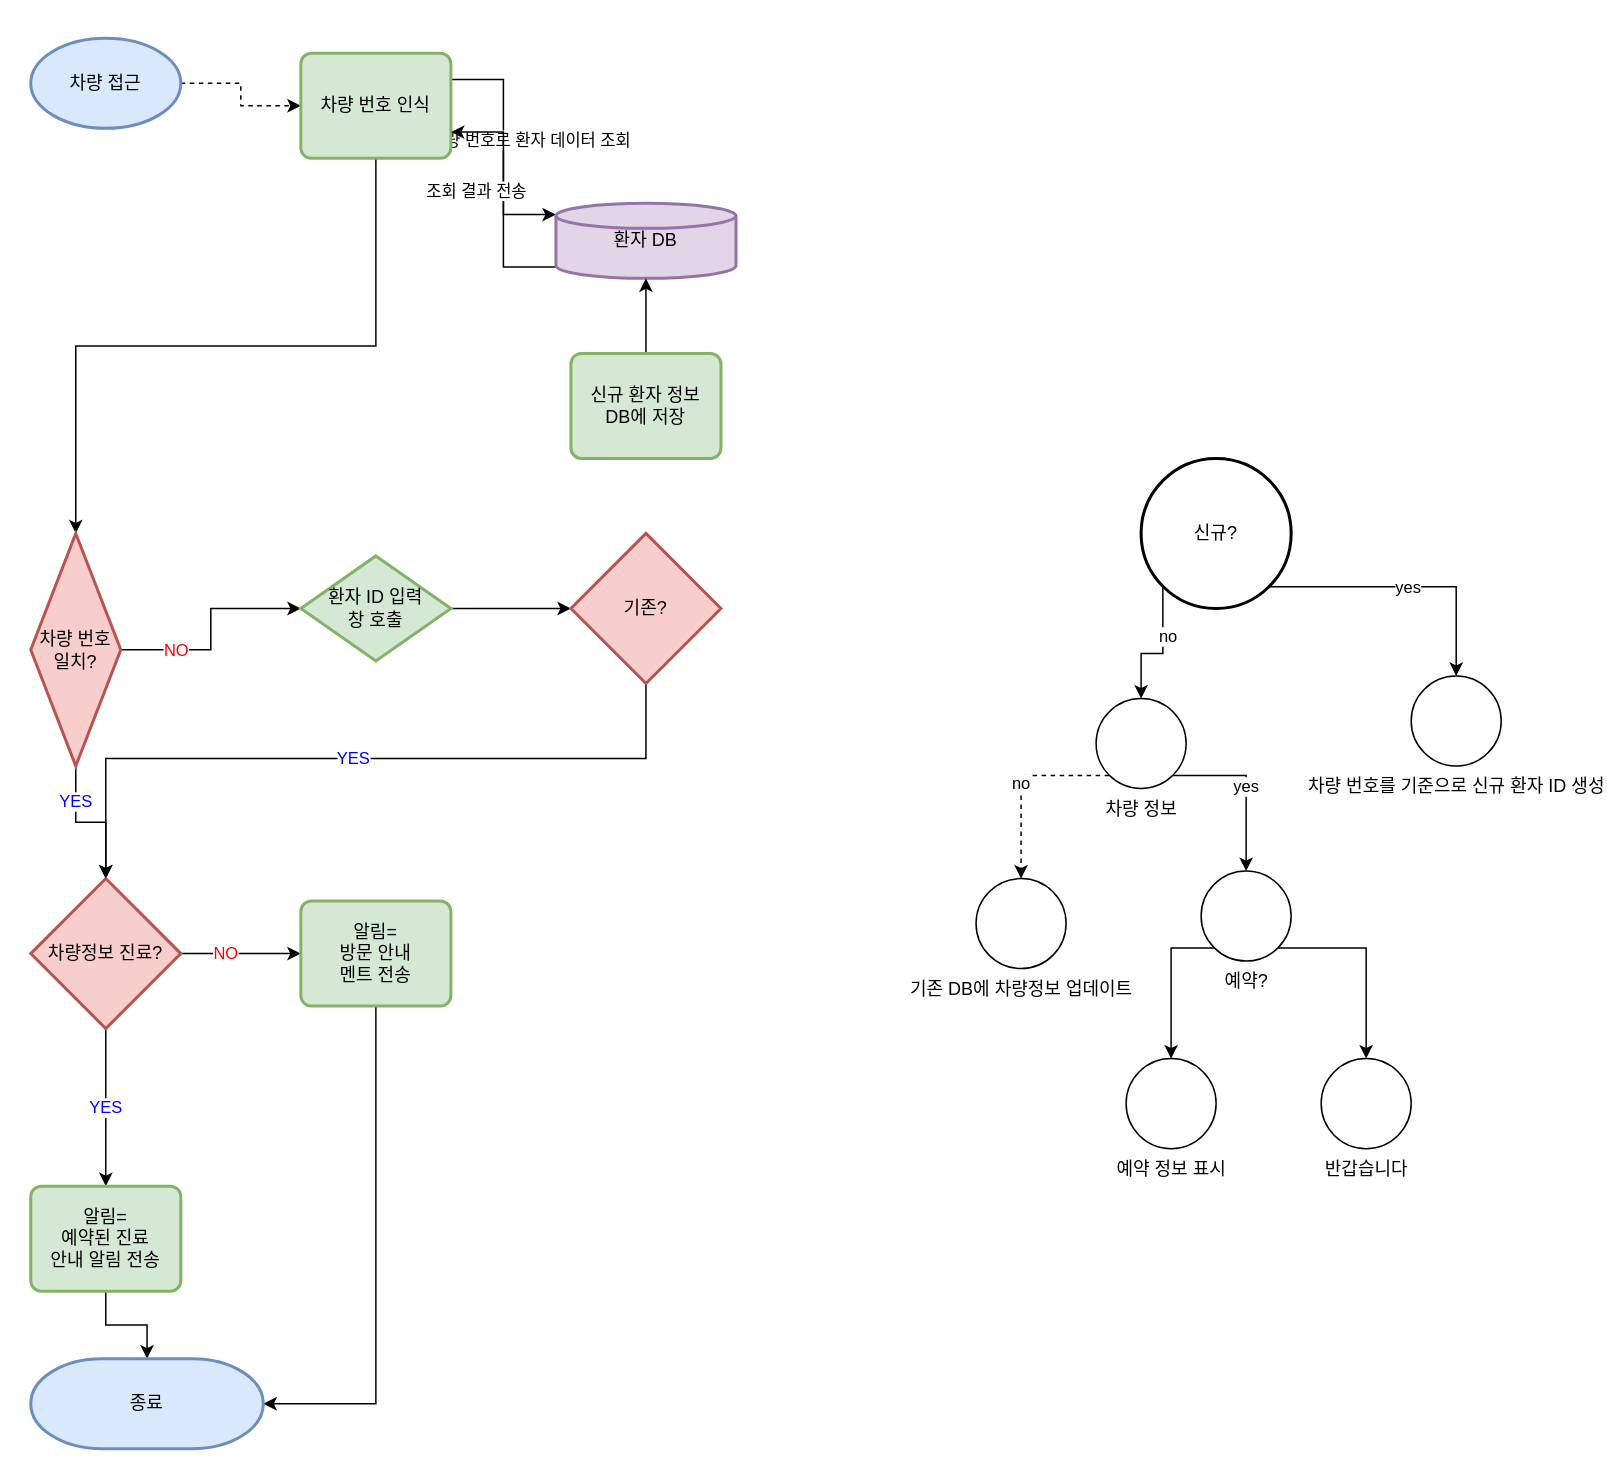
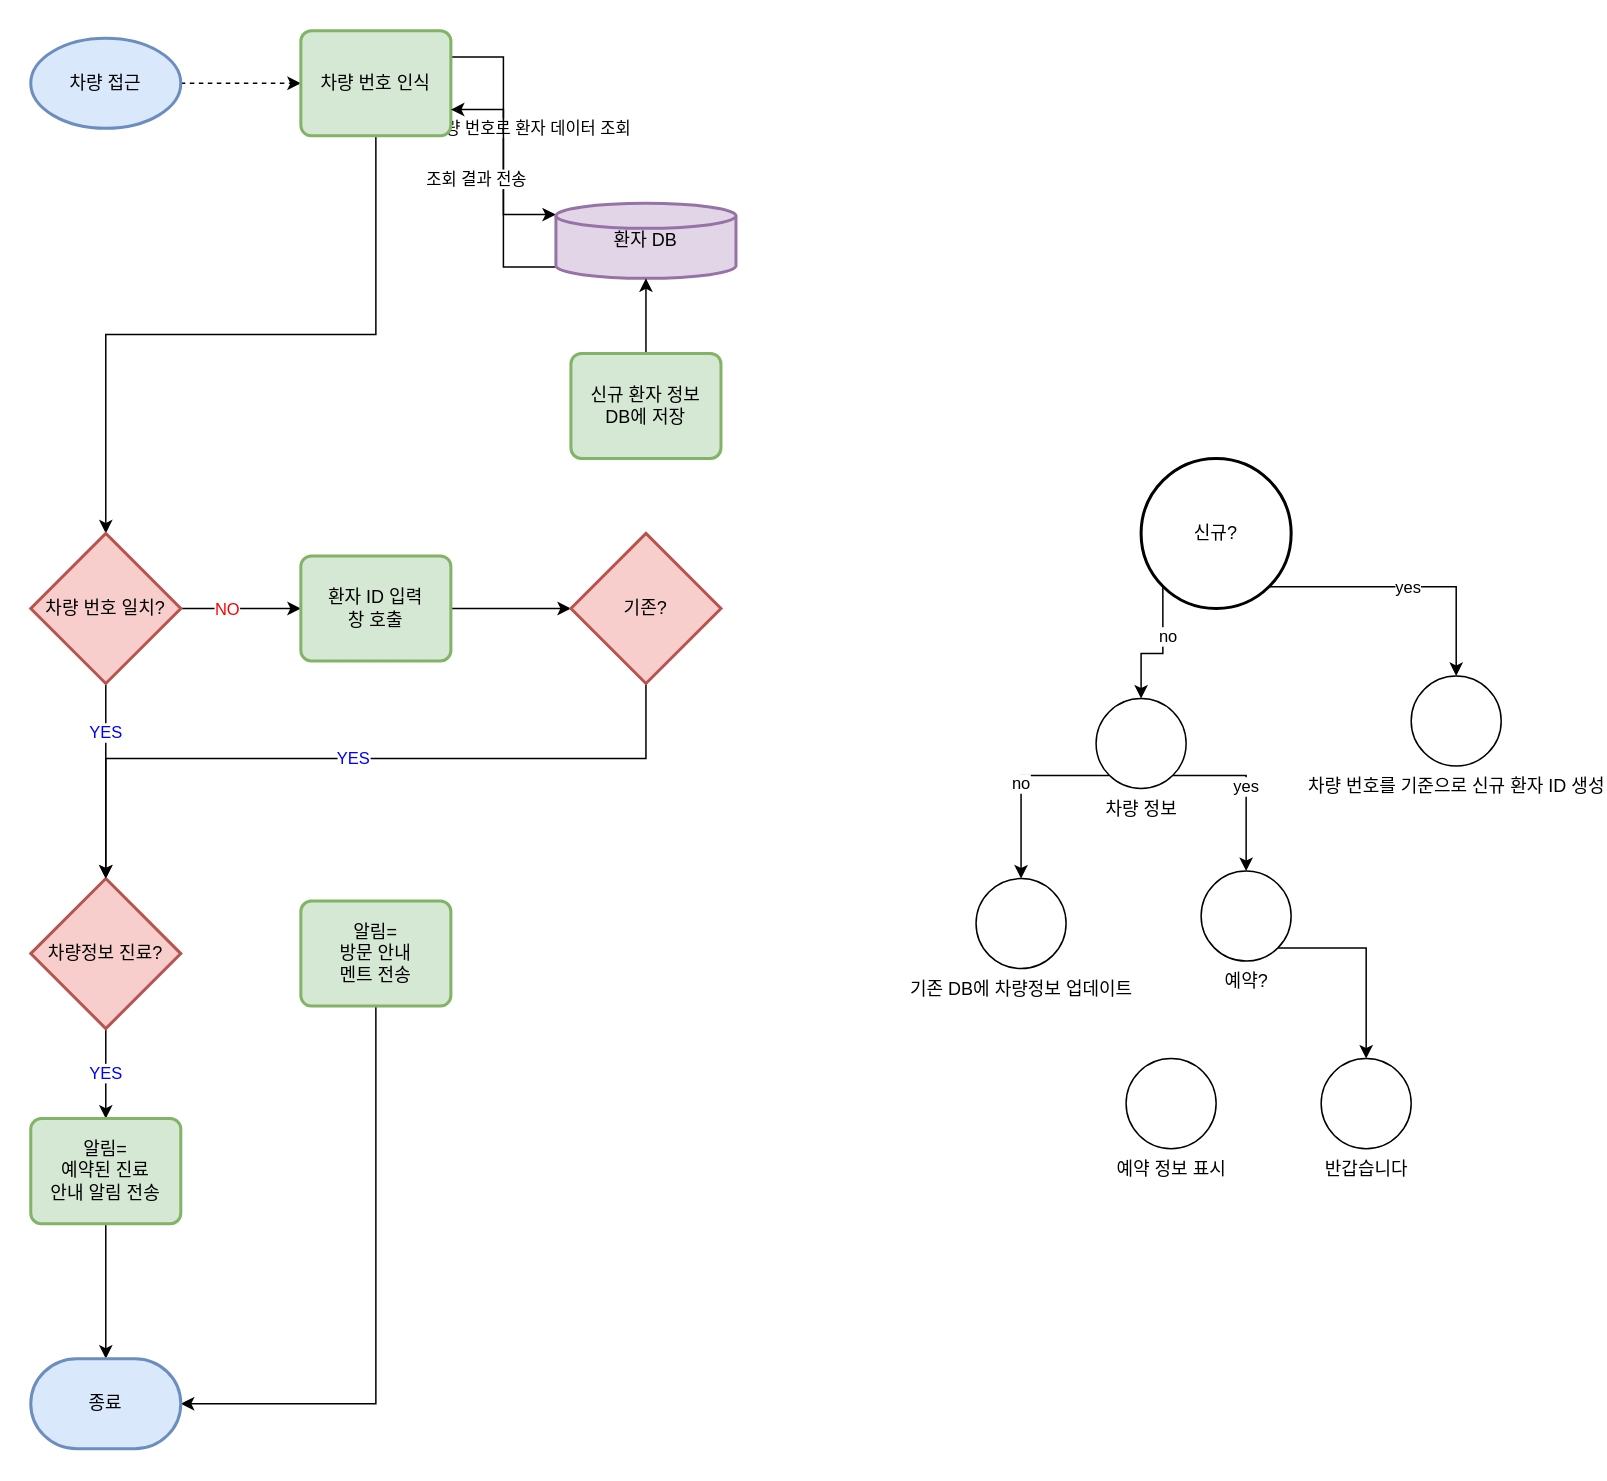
node "차량 번호 인식": moved (376, 106) -> (376, 83)
node "환자 ID 입력 창 호출": shape diamond -> rounded rectangle
node "차량 번호 일치?": size 90x233 -> 150x150
edge "차량 정보" -> "기존 DB에 차량정보 업데이트": style dashed -> solid
edge "차량정보 진료?" -> "알림= 방문 안내 멘트 전송": removed, label "NO"
edge "예약?" -> "예약 정보 표시": removed
node "알림= 예약된 진료 안내 알림 전송": moved (106, 1238) -> (106, 1171)
node "종료": size 233x90 -> 150x90
